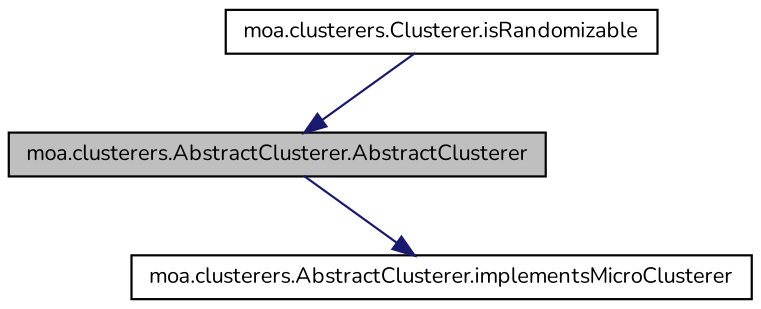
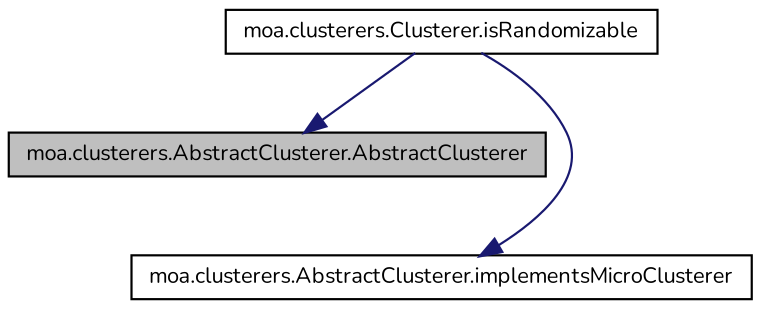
edge "moa.clusterers.AbstractClusterer.AbstractClusterer" -> "moa.clusterers.AbstractClusterer.implementsMicroClusterer": now "moa.clusterers.Clusterer.isRandomizable" -> "moa.clusterers.AbstractClusterer.implementsMicroClusterer"
